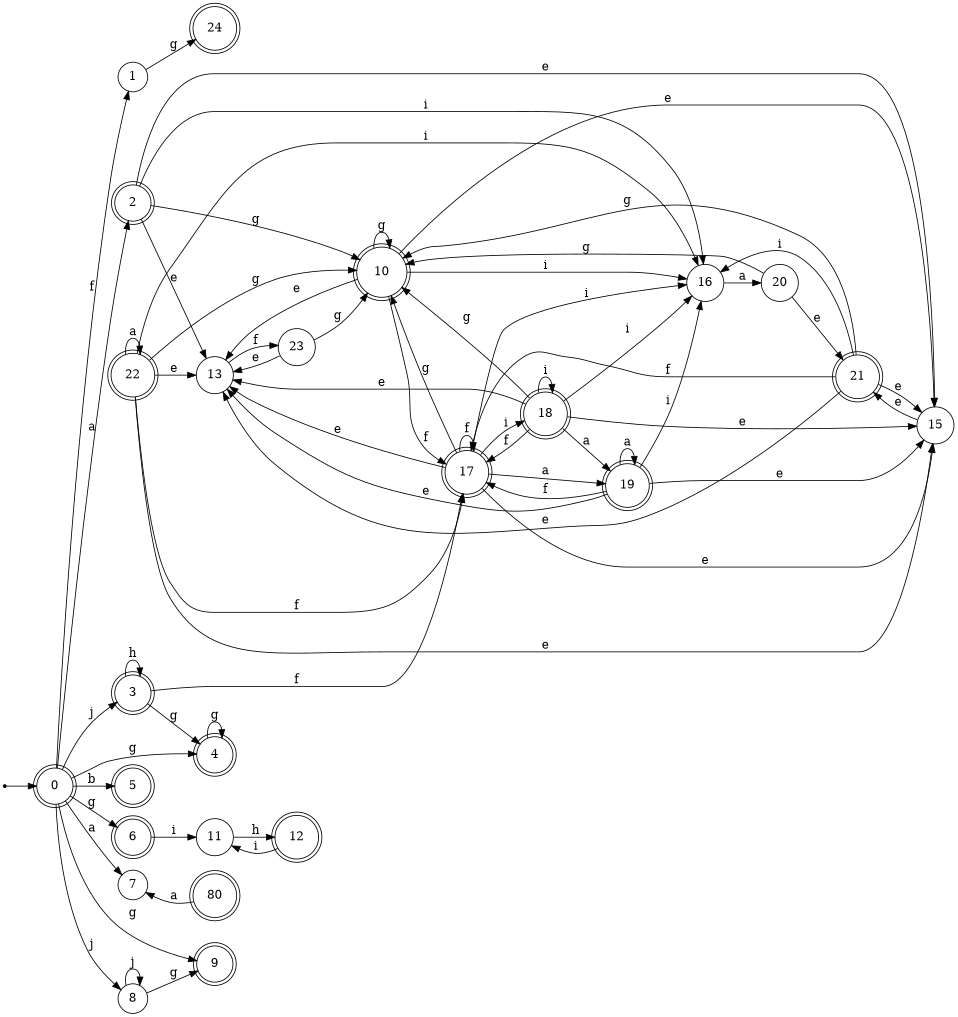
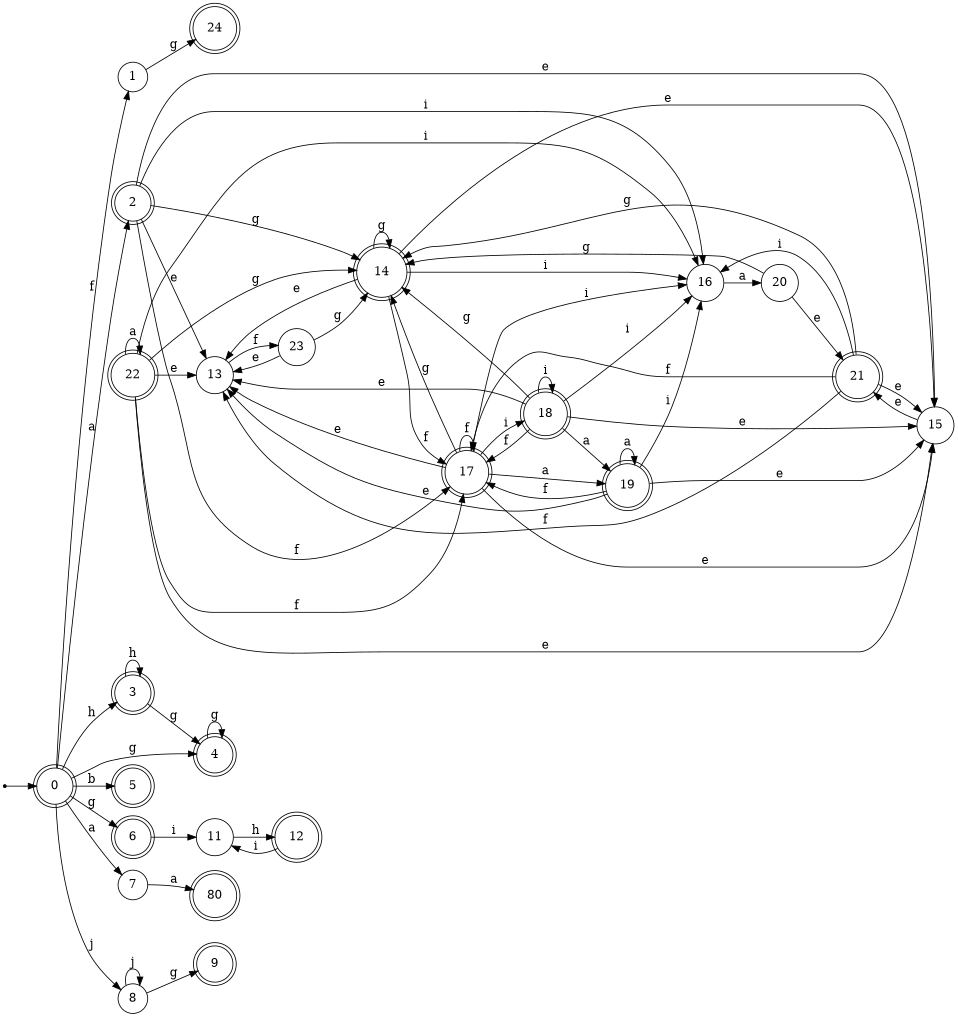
node "10": label "10" -> "14"
edge "21" -> "13": label "e" -> "f"
edge "3" -> "17": now "2" -> "17"
edge "0" -> "3": label "j" -> "h"
edge "80" -> "7": reversed
edge "0" -> "9": removed, label "g"
